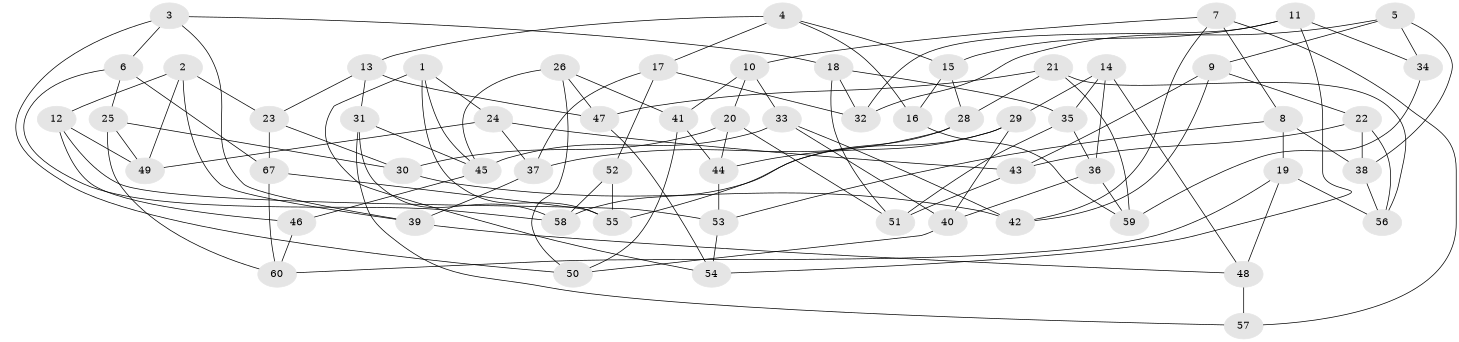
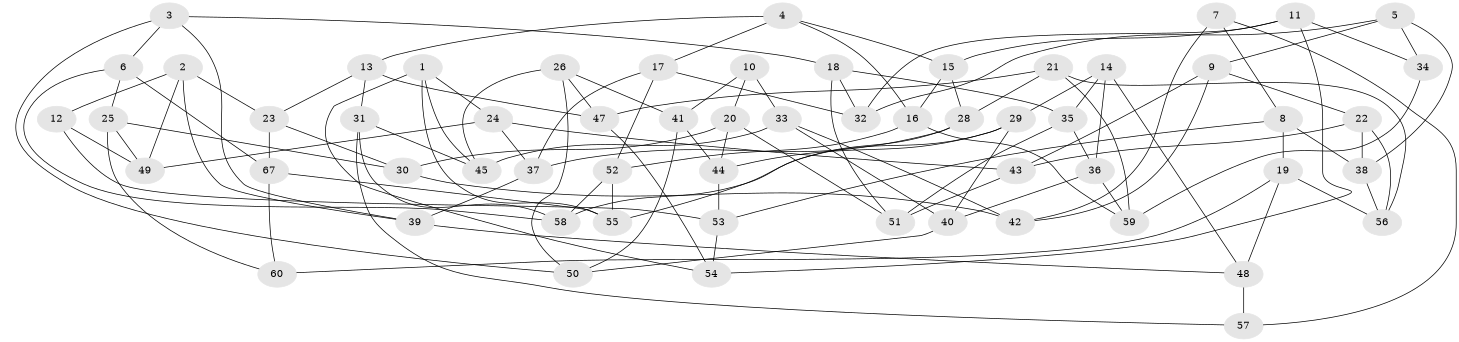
edge "7" -- "10": removed
edge "16" -- "52": added
node "46": removed
